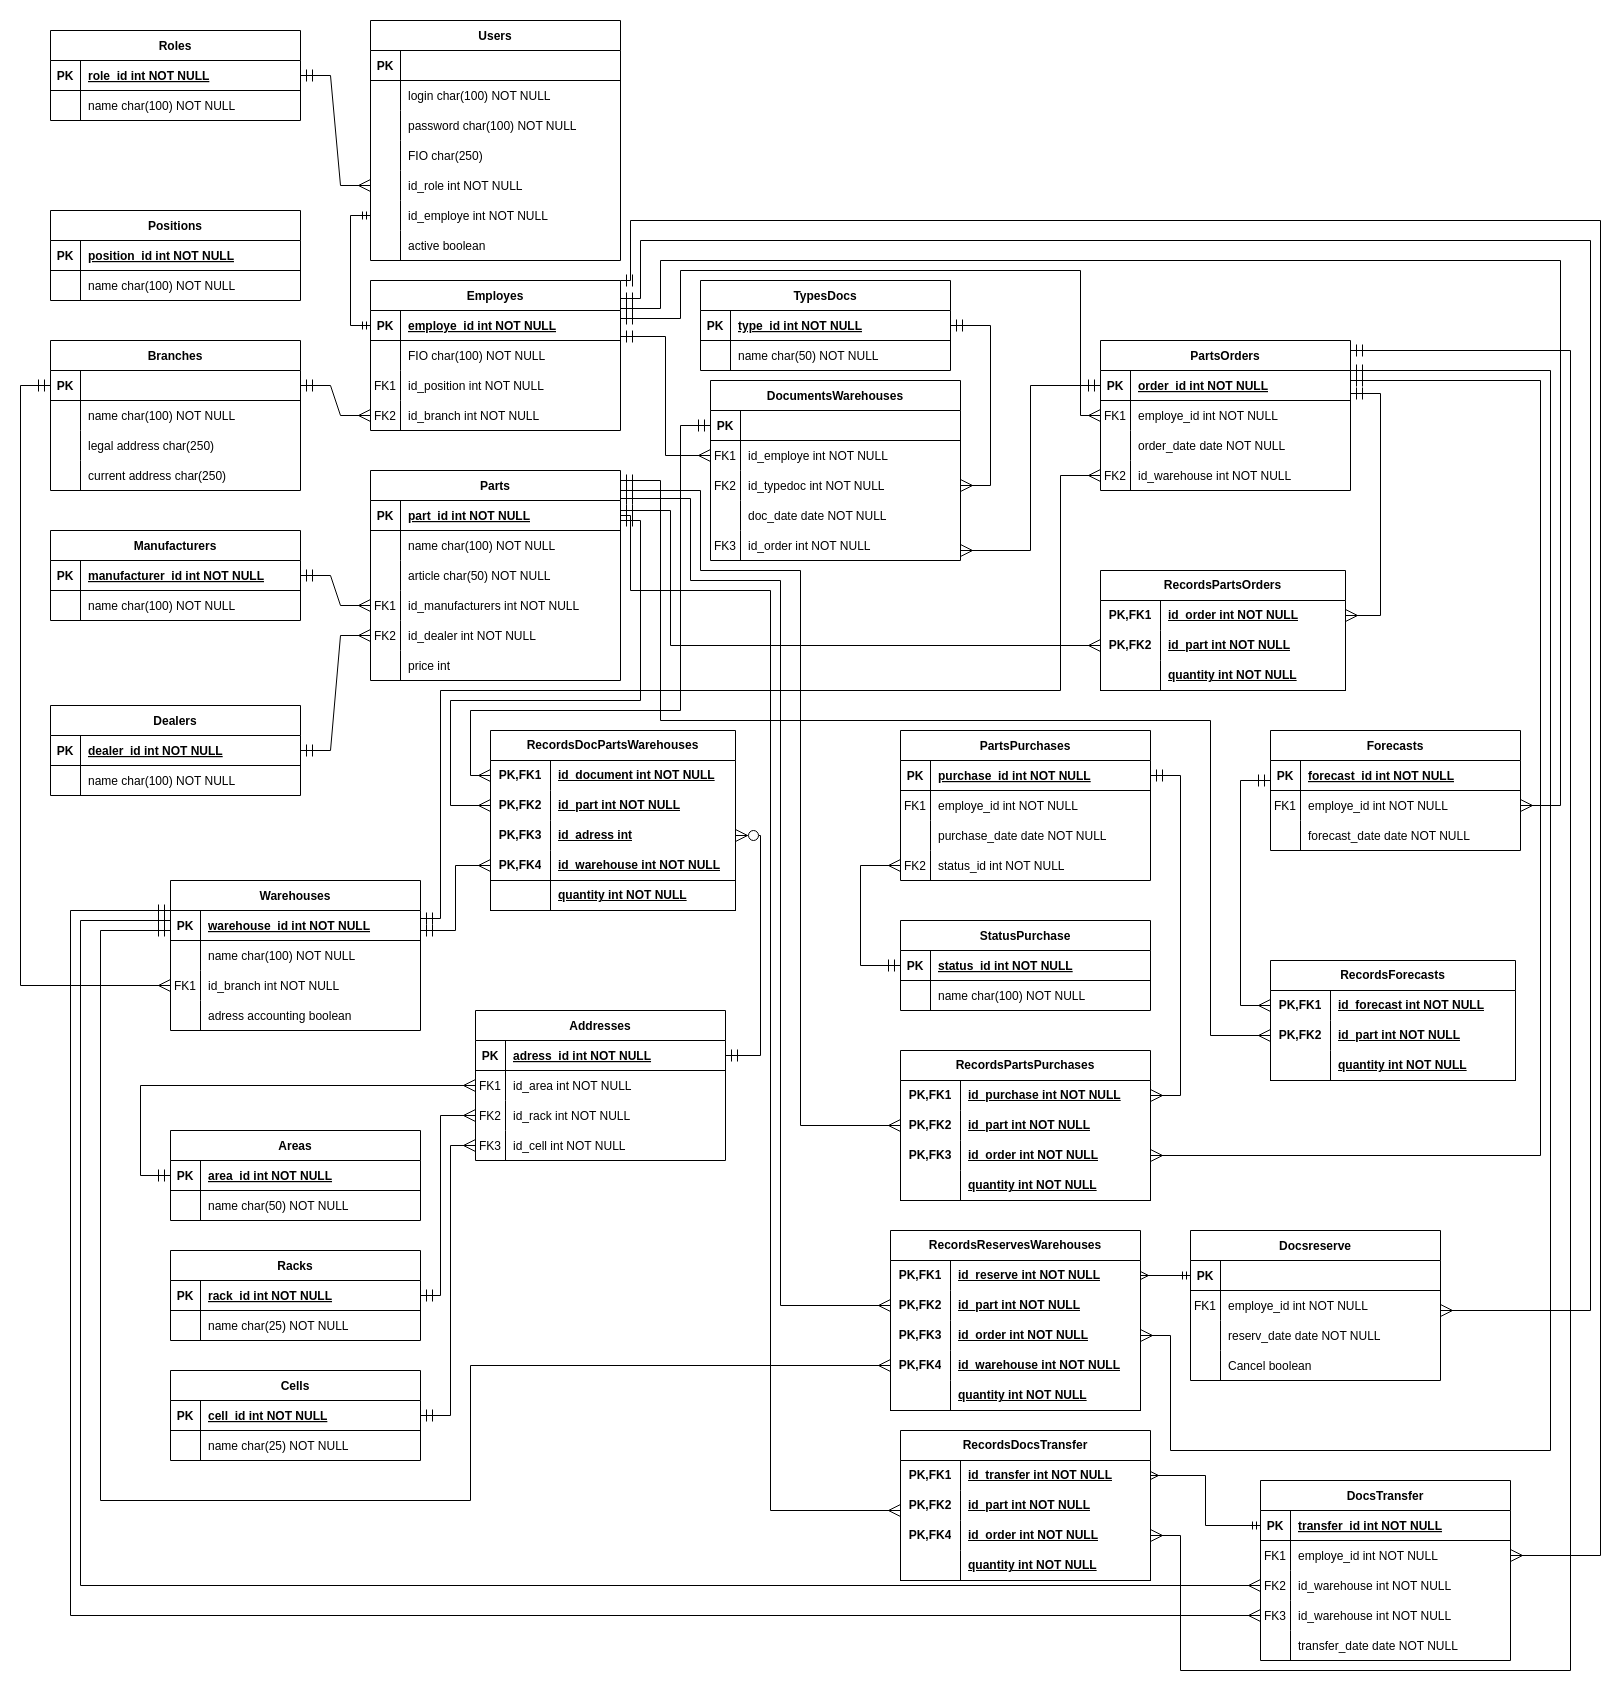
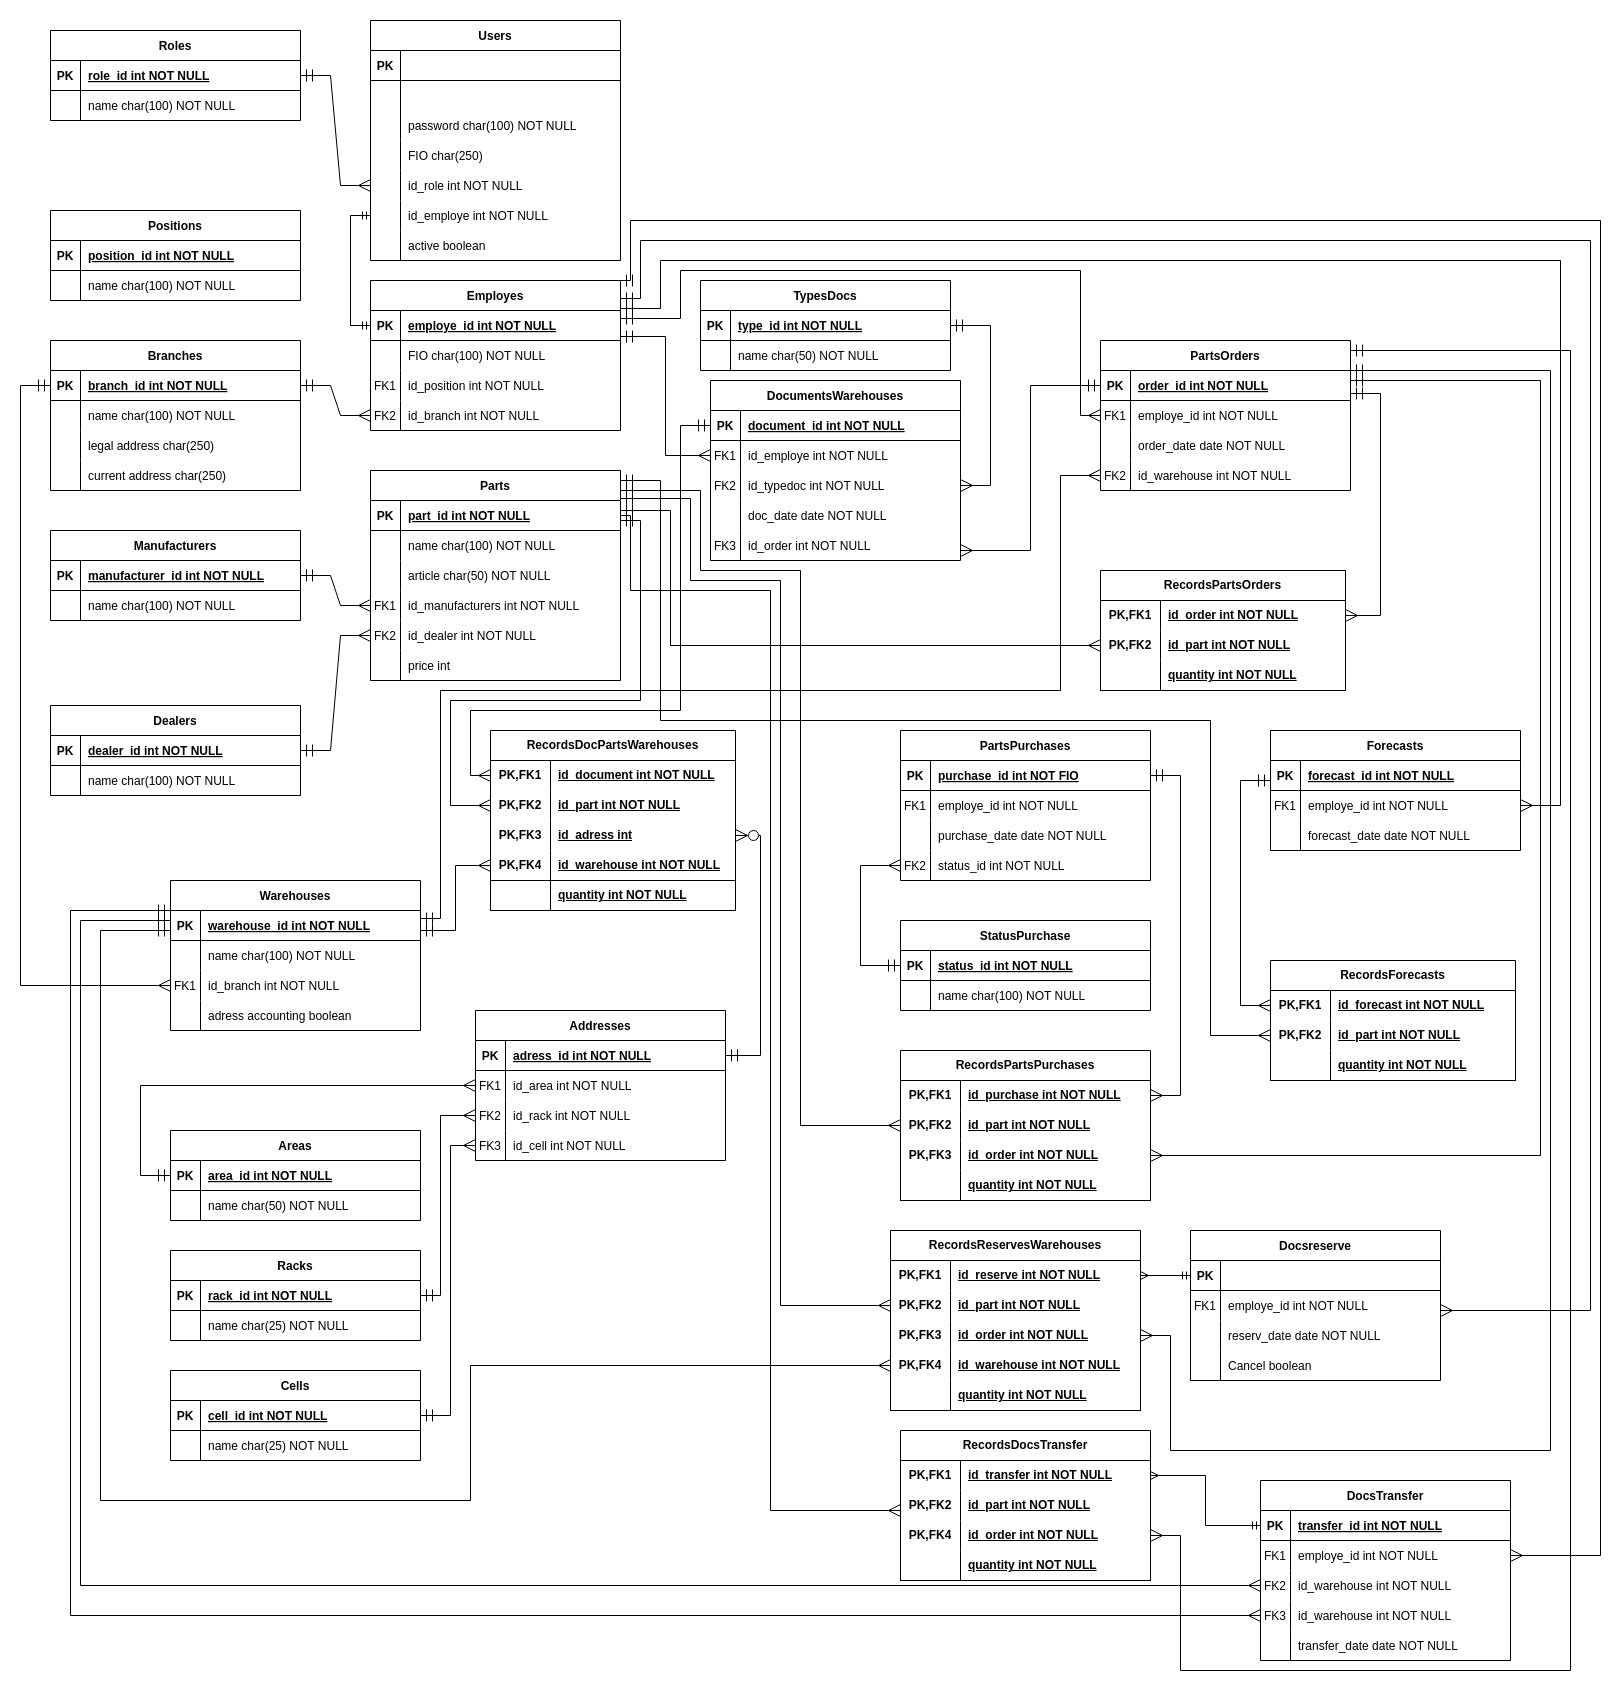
node "login char(100) NOT NULL": removed
node "branch_id int NOT NULL": added
node "document_id int NOT NULL": added
node "purchase_id int NOT NULL": label "purchase_id int NOT NULL" -> "purchase_id int NOT FIO"
